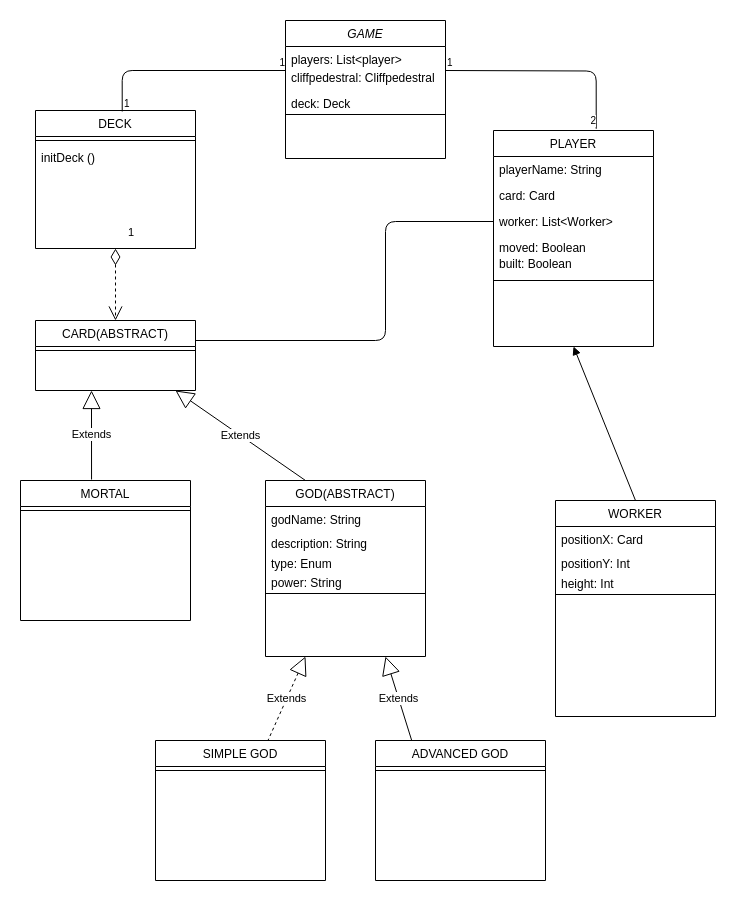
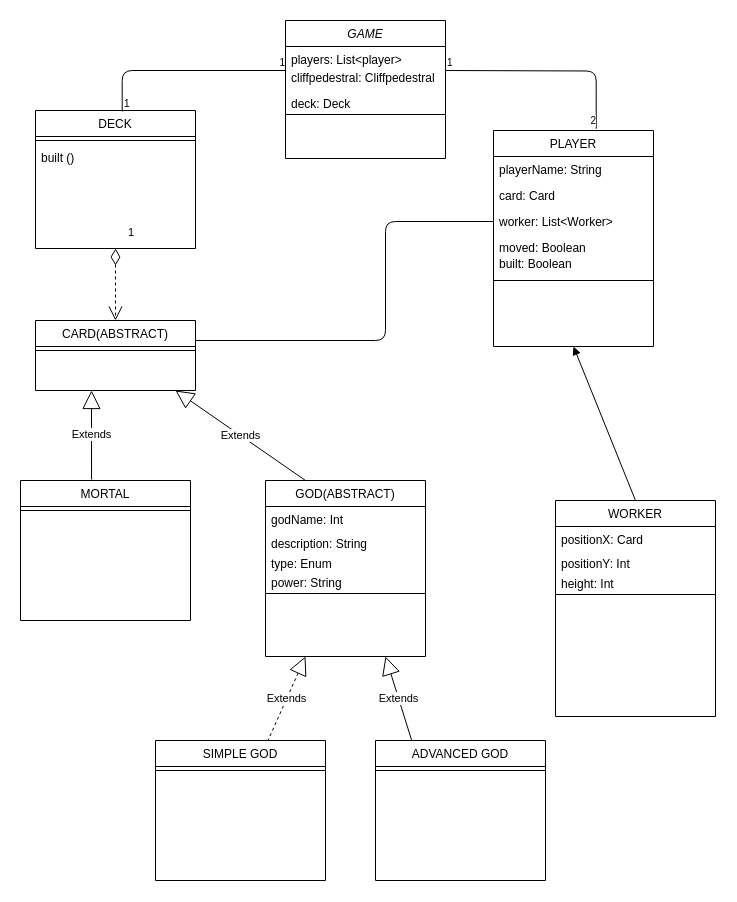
node "initDeck ()": label "initDeck ()" -> "built ()"
node "godName: String": label "godName: String" -> "godName: Int"
